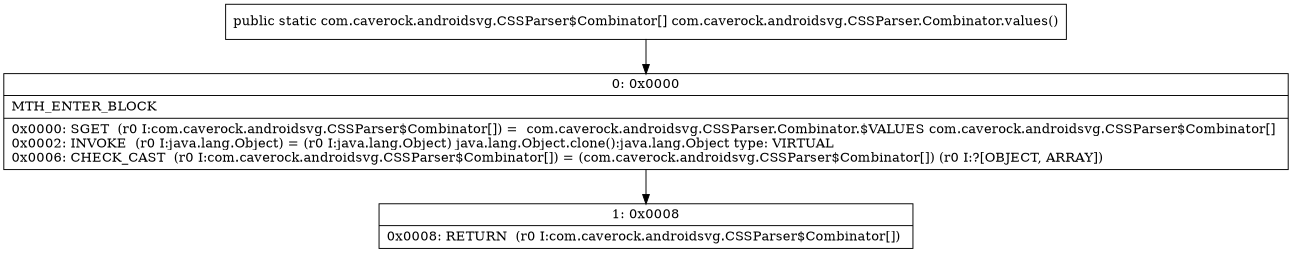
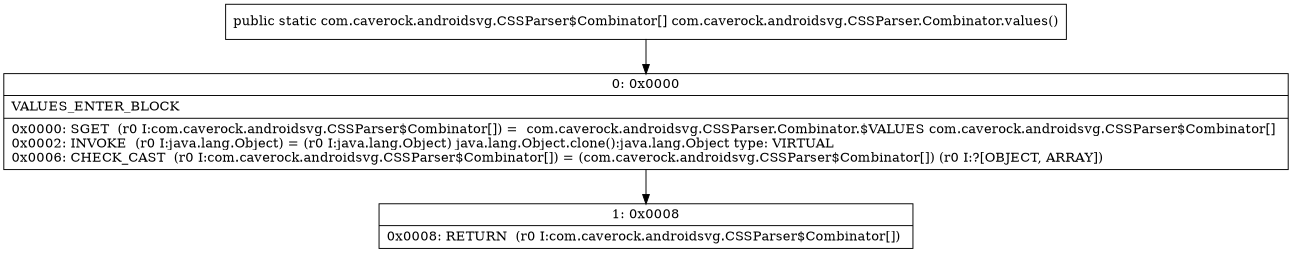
node "0: 0x0000": text "MTH_ENTER_BLOCK" -> "VALUES_ENTER_BLOCK"
